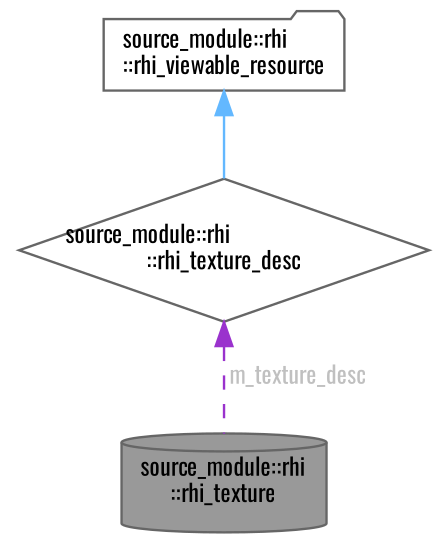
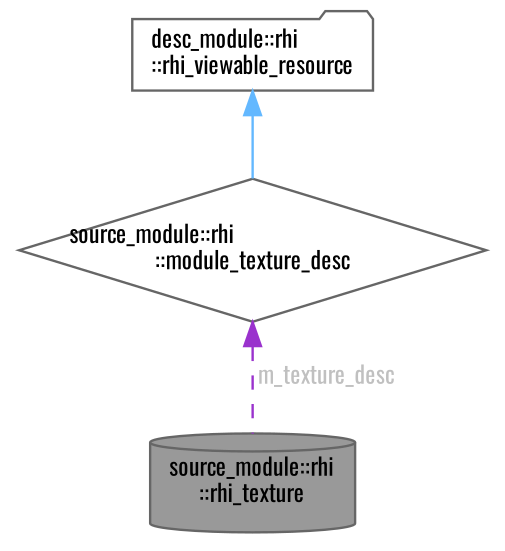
node "source_module::rhi ::rhi_viewable_resource": label "source_module::rhi ::rhi_viewable_resource" -> "desc_module::rhi ::rhi_viewable_resource"
node "source_module::rhi ::rhi_texture_desc": label "source_module::rhi ::rhi_texture_desc" -> "source_module::rhi ::module_texture_desc"
